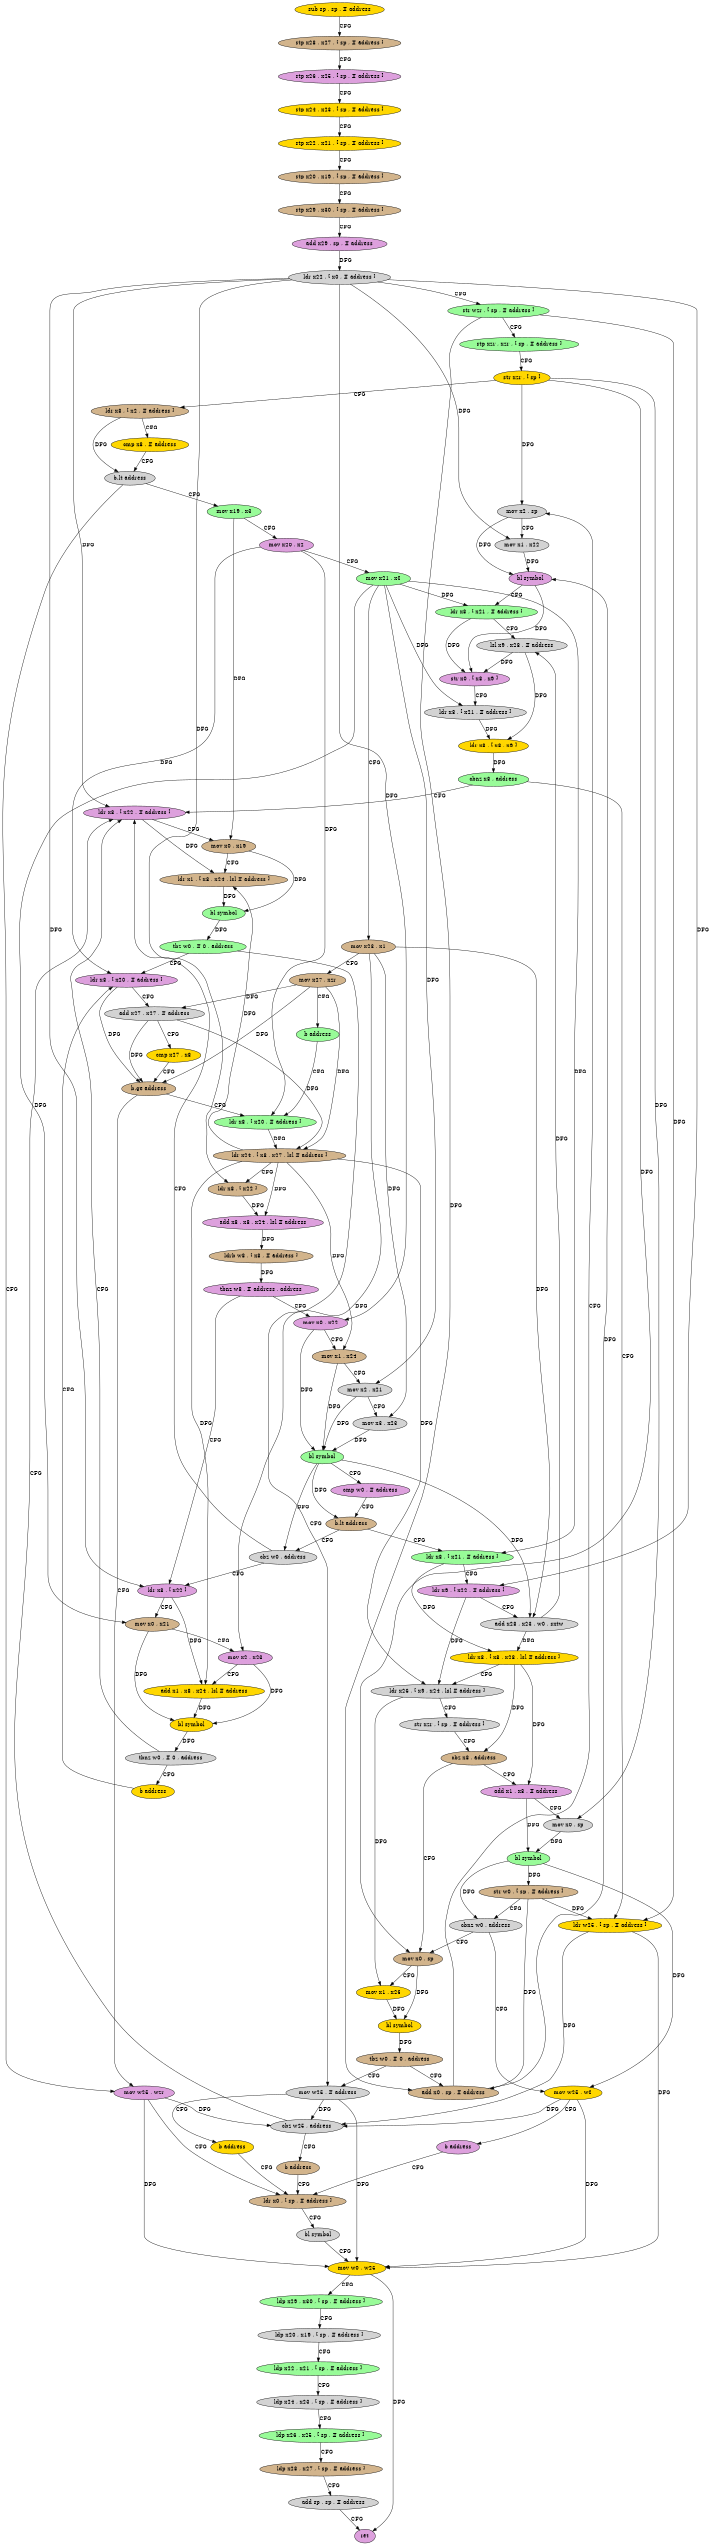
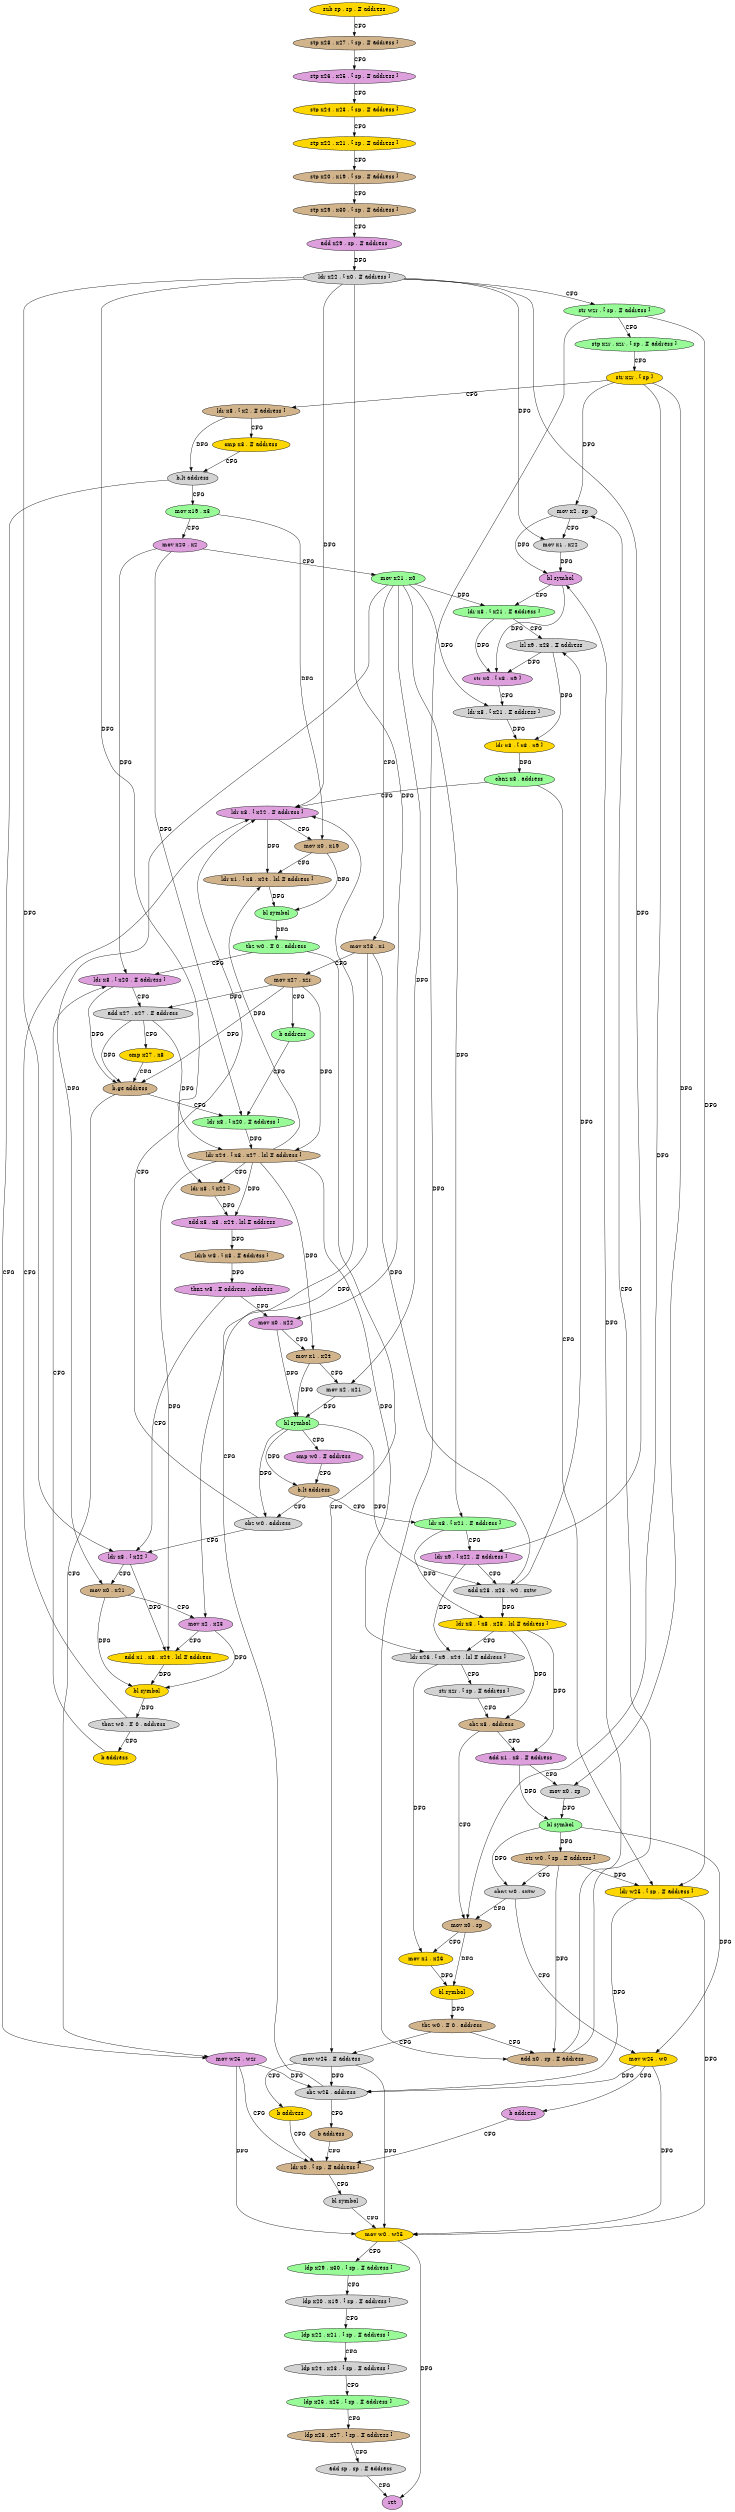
node "mov x3 , x23": removed
node "cbnz w0 , address": label "cbnz w0 , address" -> "cbnz w0 , sxtw"
